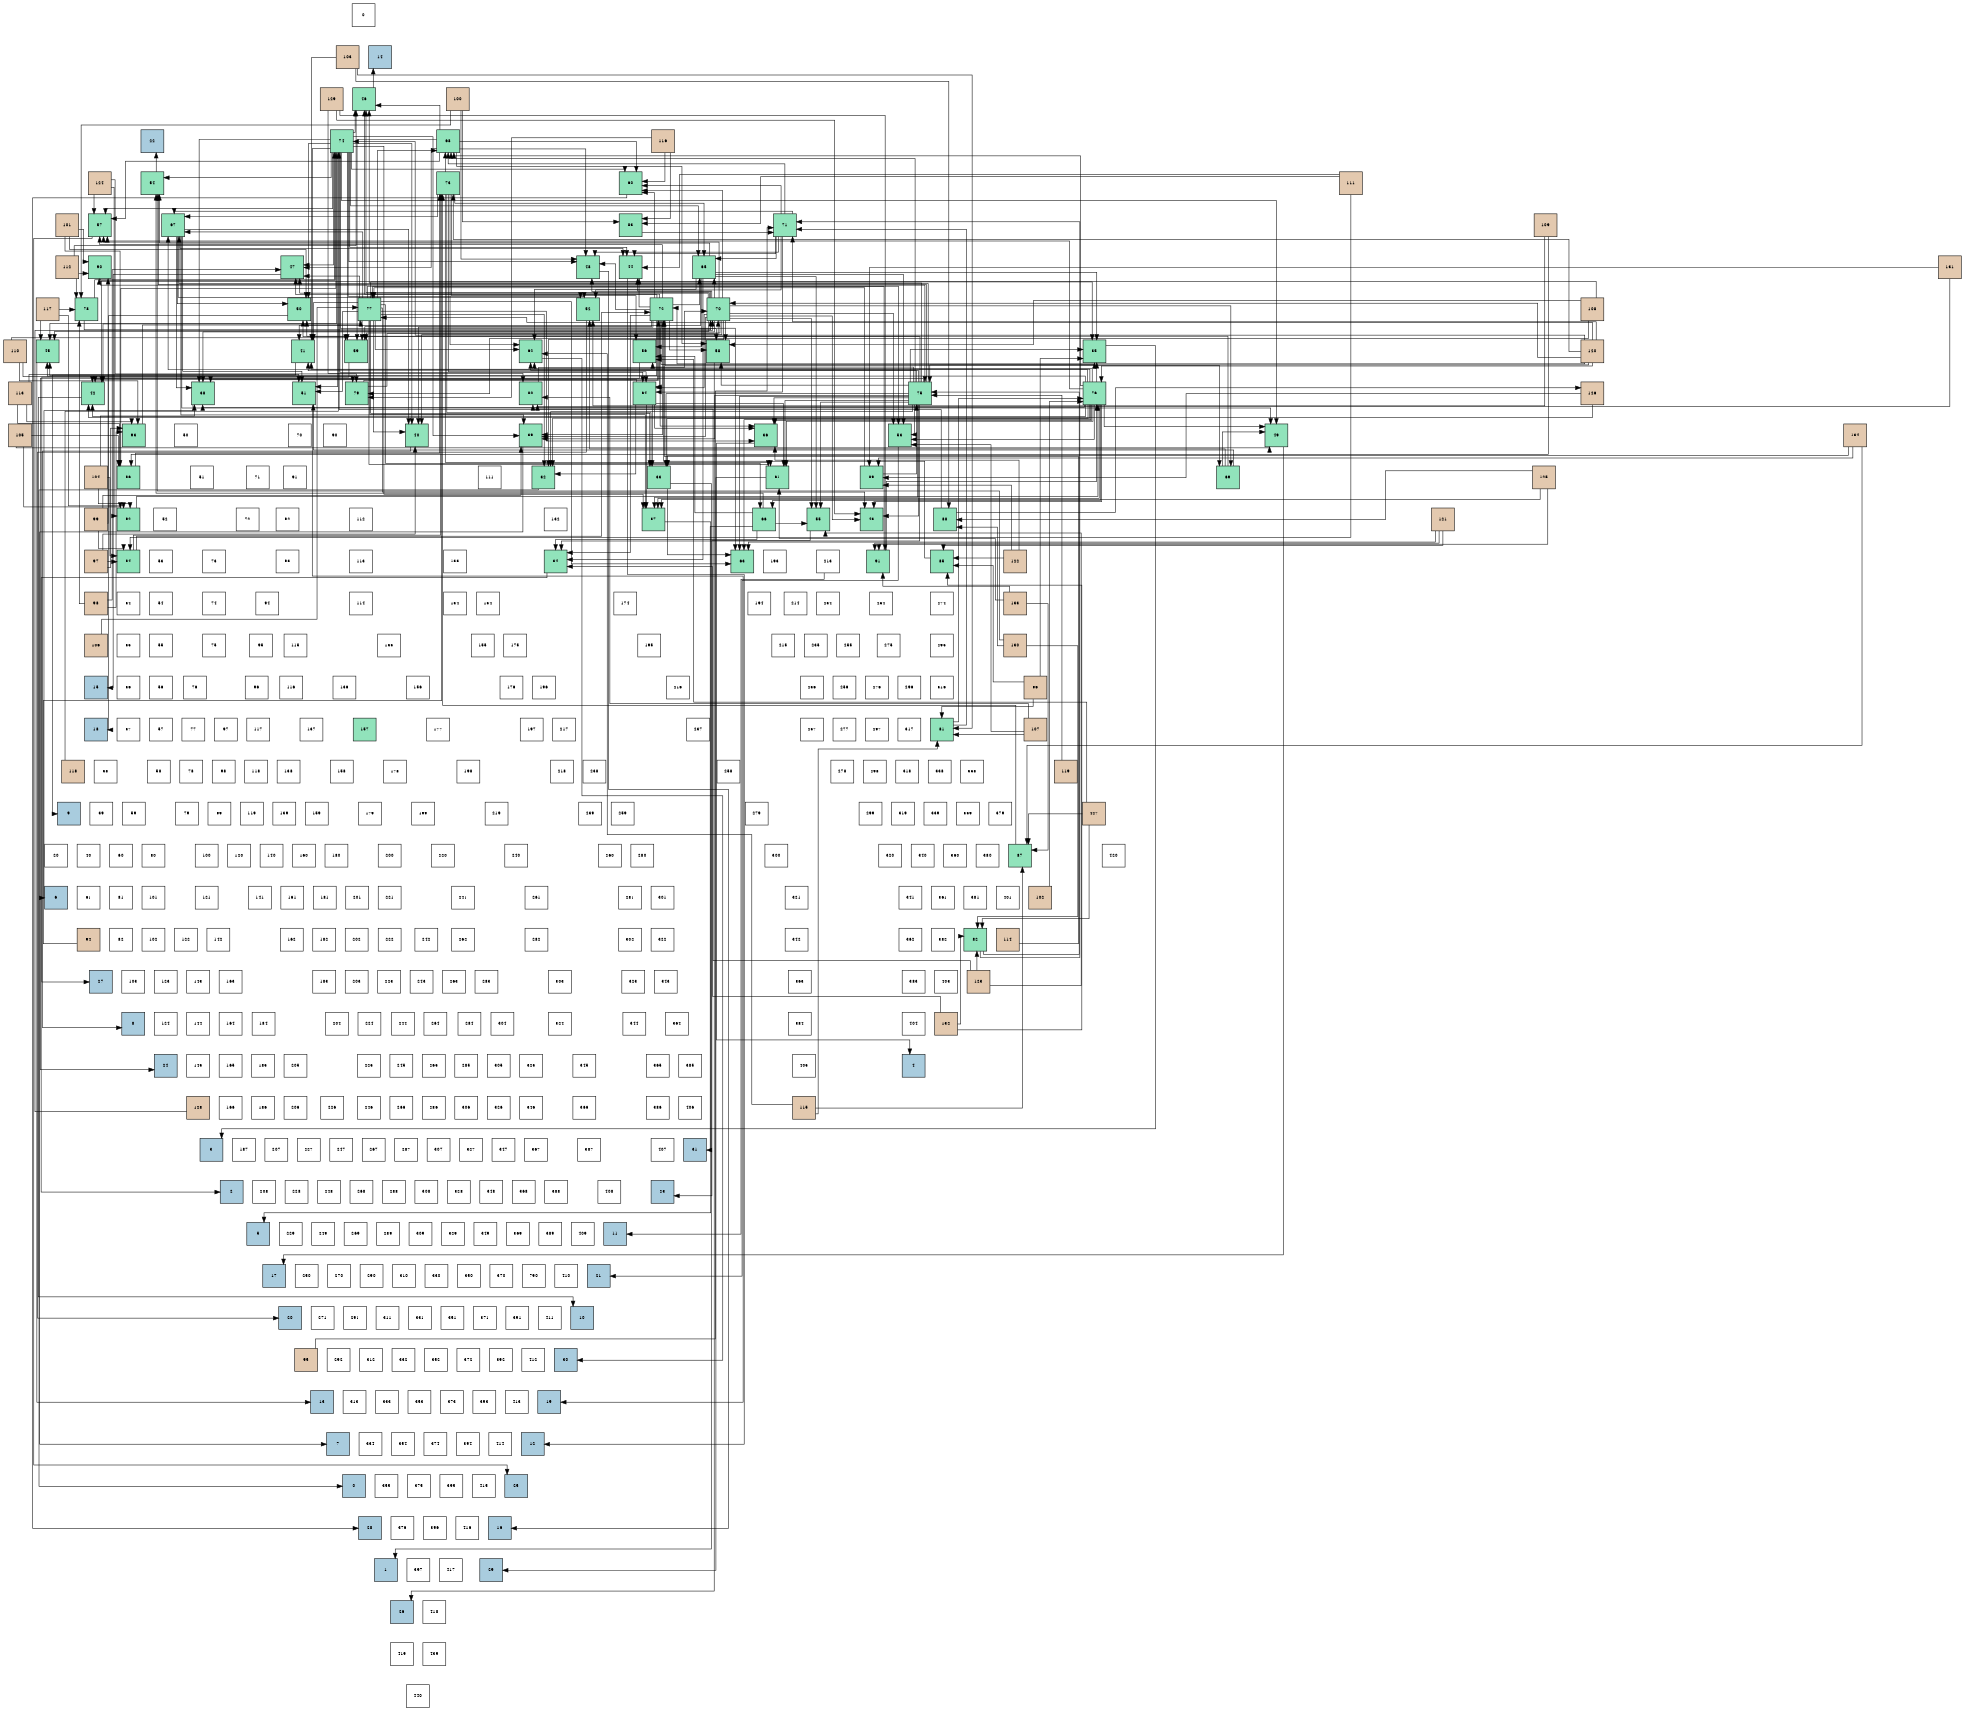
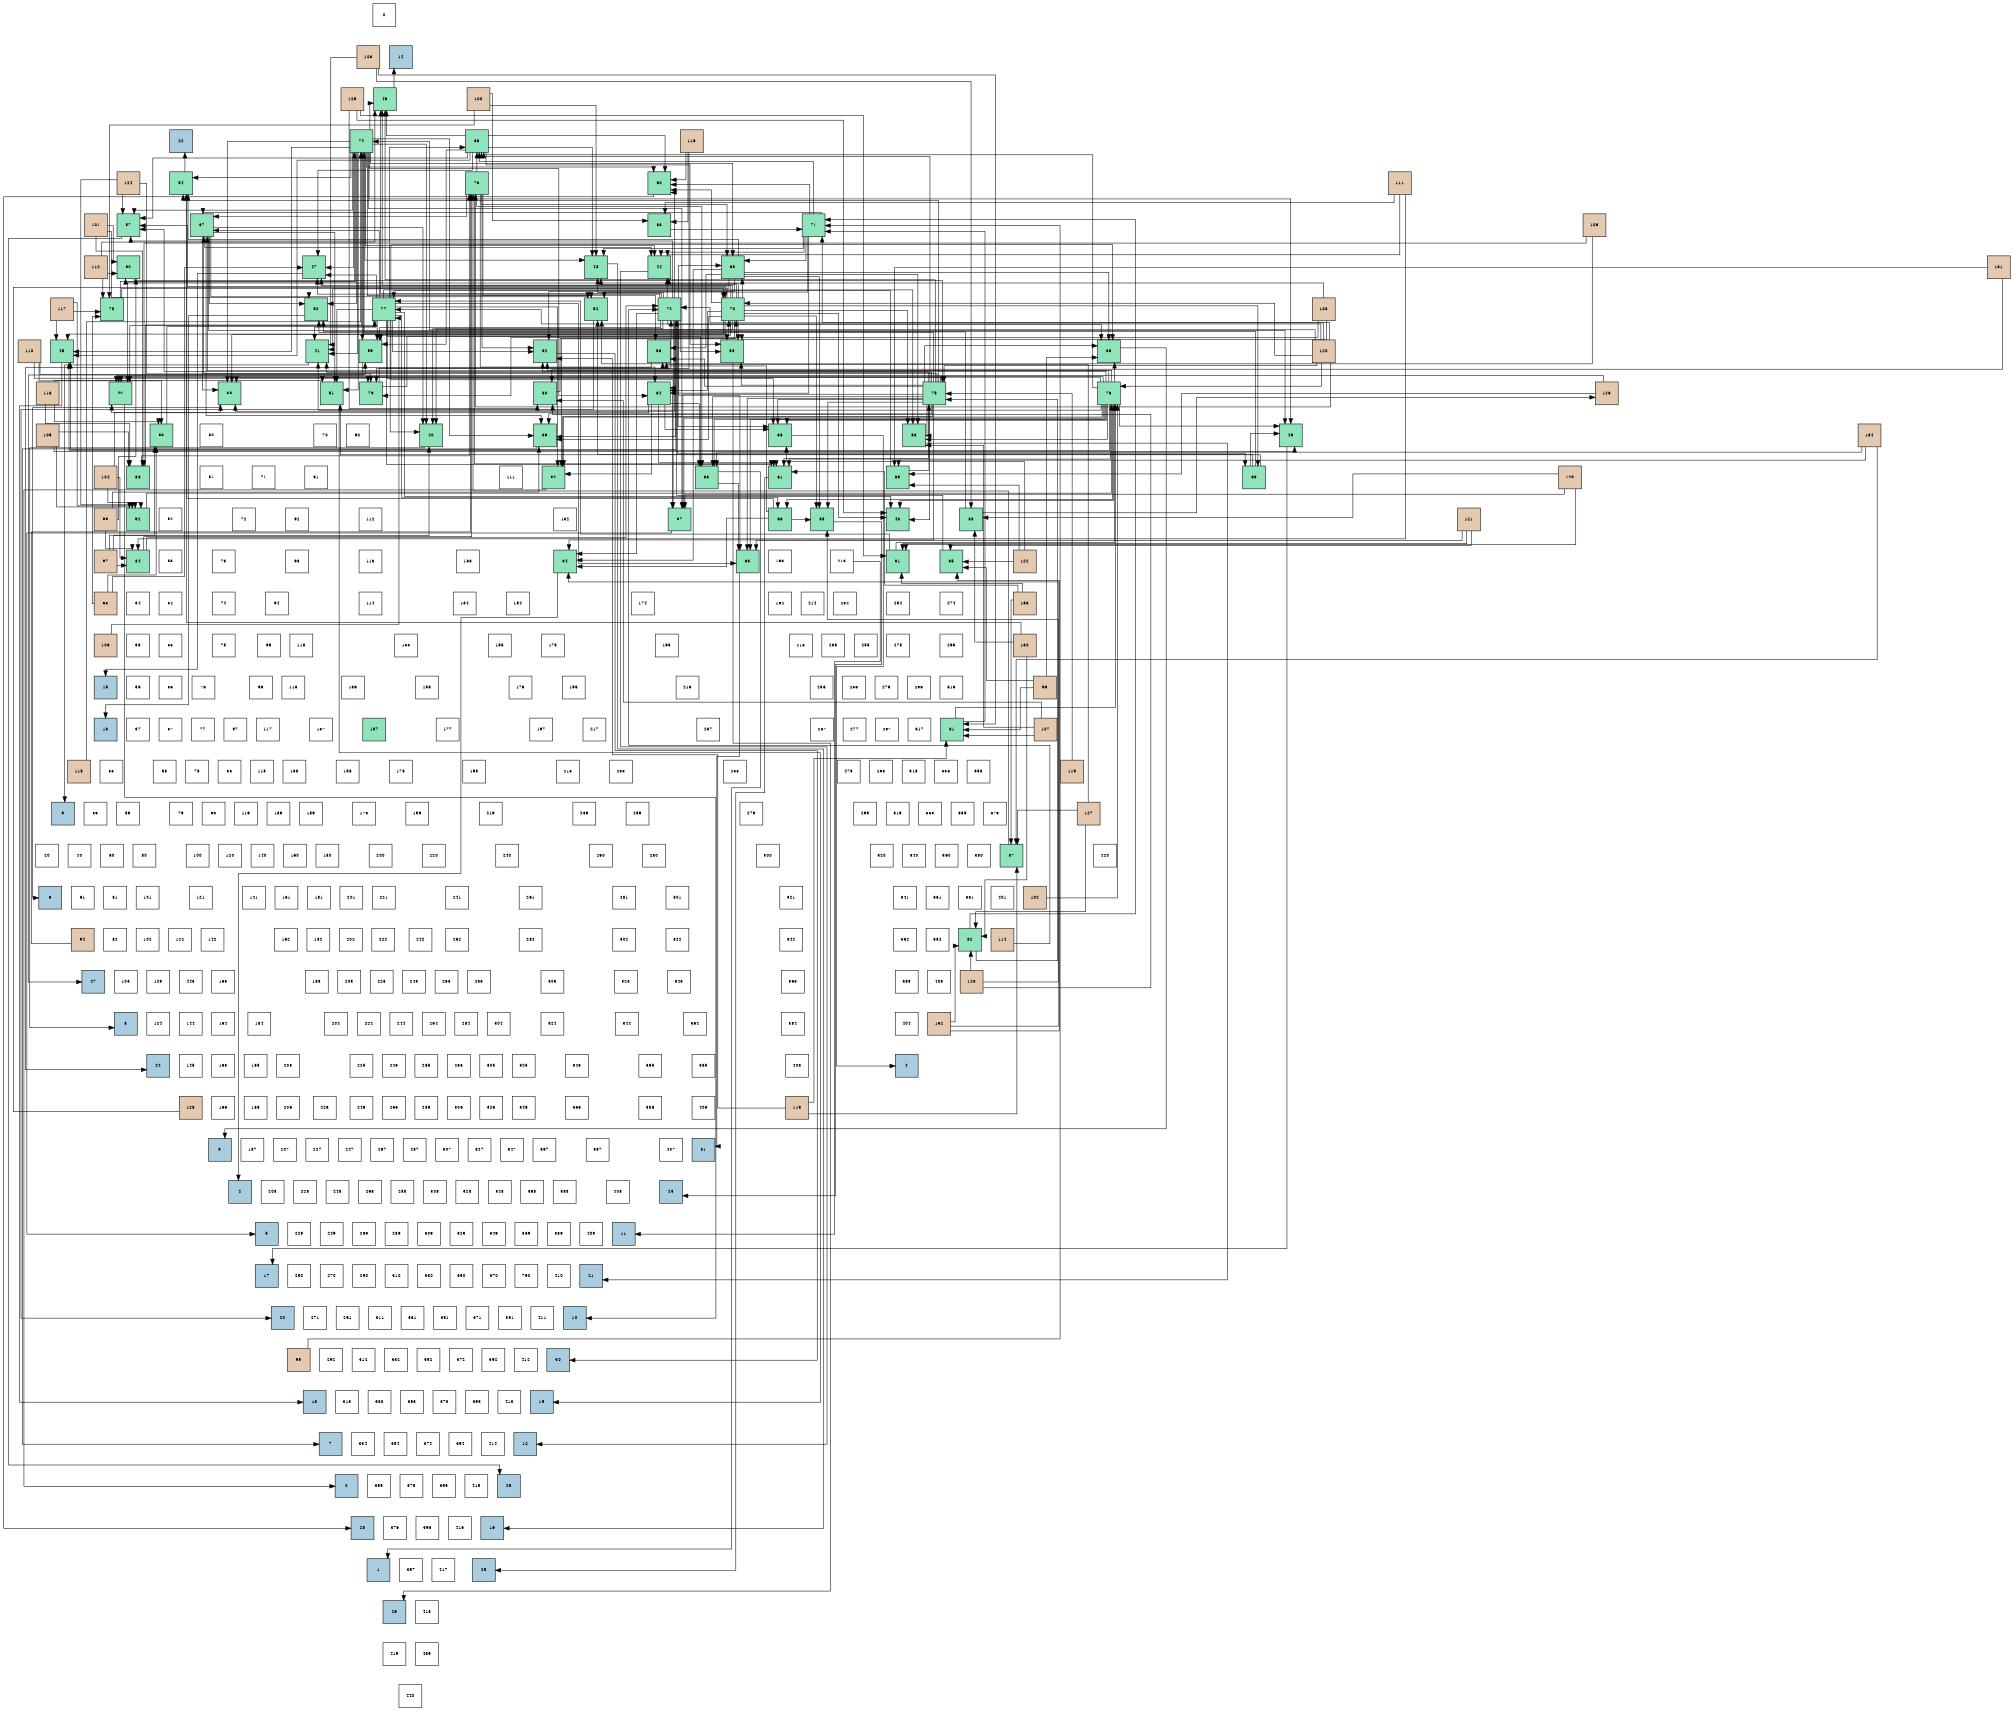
edge "68" -> "45": added
node "427": label "427" -> "127"
edge "66" -> "31": now "63" -> "31"
node "143": label "143" -> "443"
